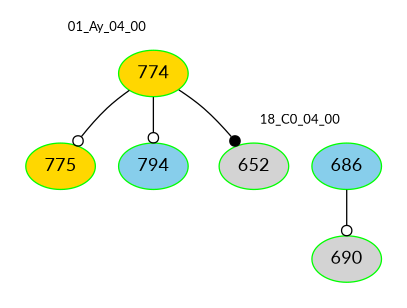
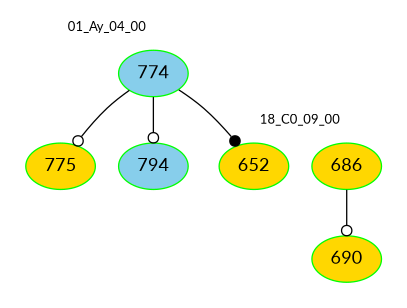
node "774": fillcolor gold -> skyblue
cluster "18_C0_04_00": label "18_C0_04_00" -> "18_C0_09_00"
node "652": fillcolor lightgrey -> gold
node "686": fillcolor skyblue -> gold
node "690": fillcolor lightgrey -> gold
